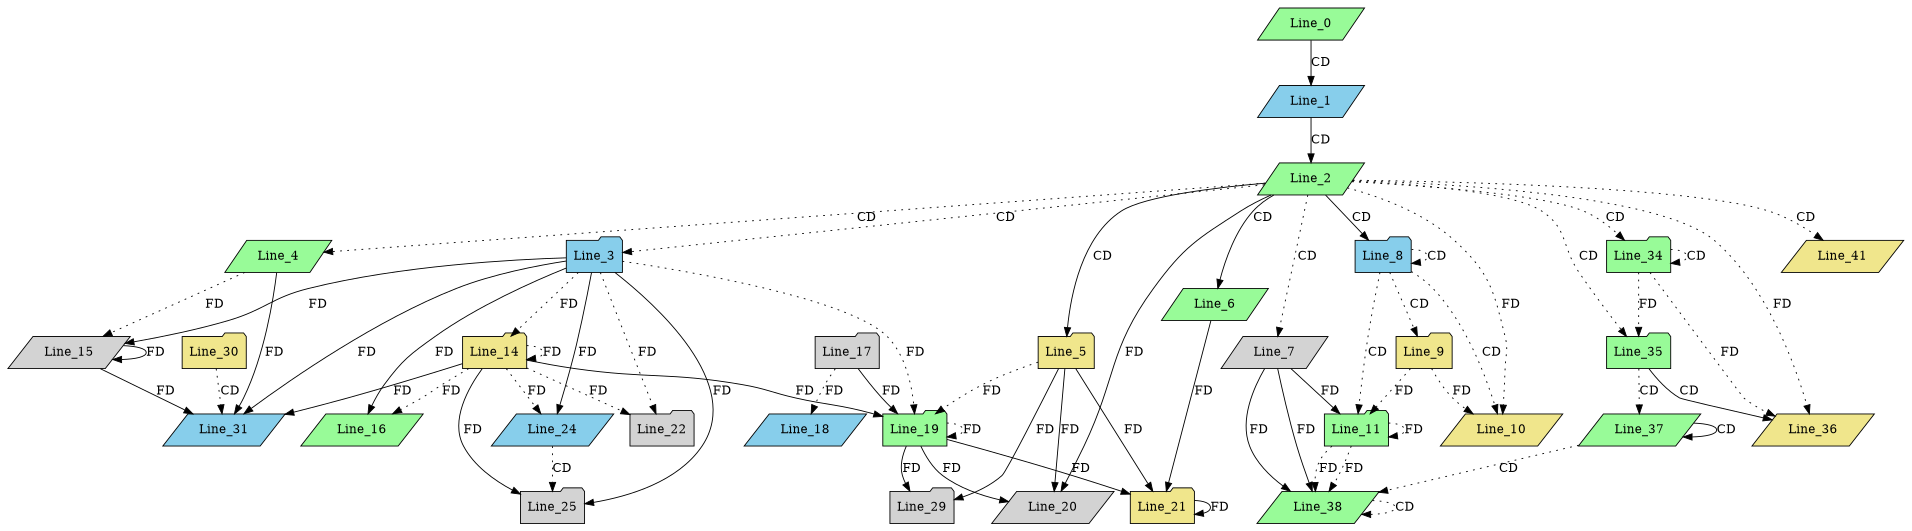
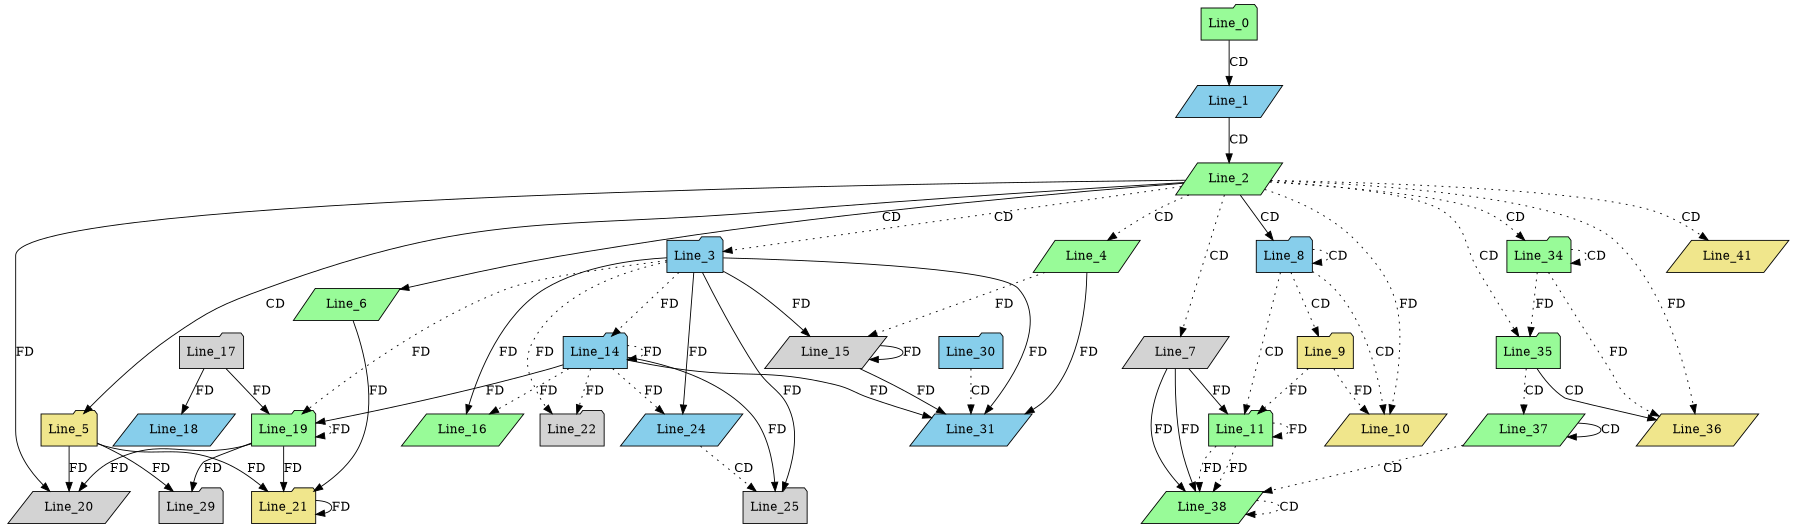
node "Line_0": shape parallelogram -> folder
node "Line_30": fillcolor khaki -> skyblue
node "Line_14": fillcolor khaki -> skyblue
edge "Line_5" -> "Line_19": removed, label "FD"
edge "Line_17" -> "Line_18": style dotted -> solid
